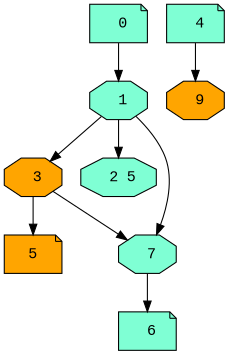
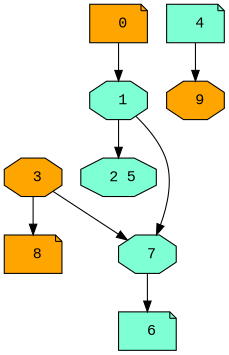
node "0": fillcolor aquamarine -> orange
edge "1" -> "3": removed
node "5": label "5" -> "8"
